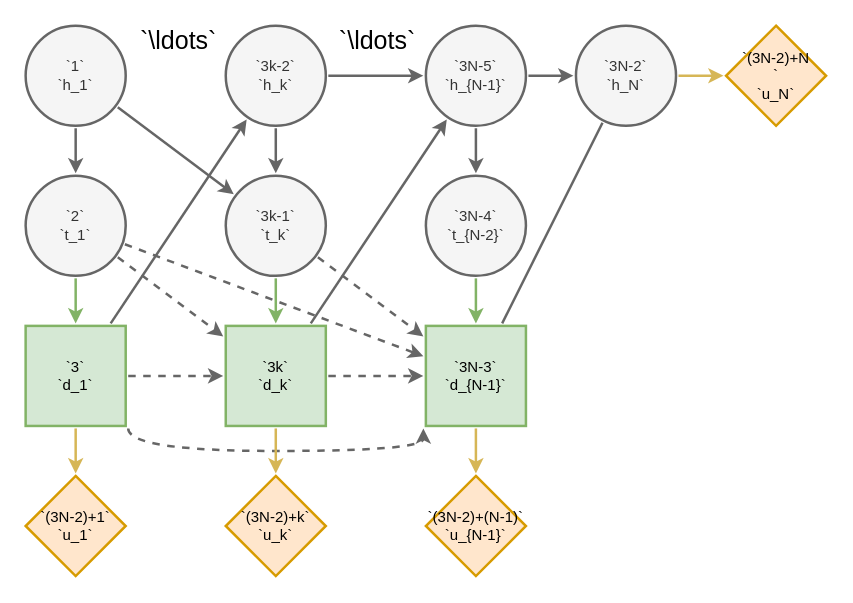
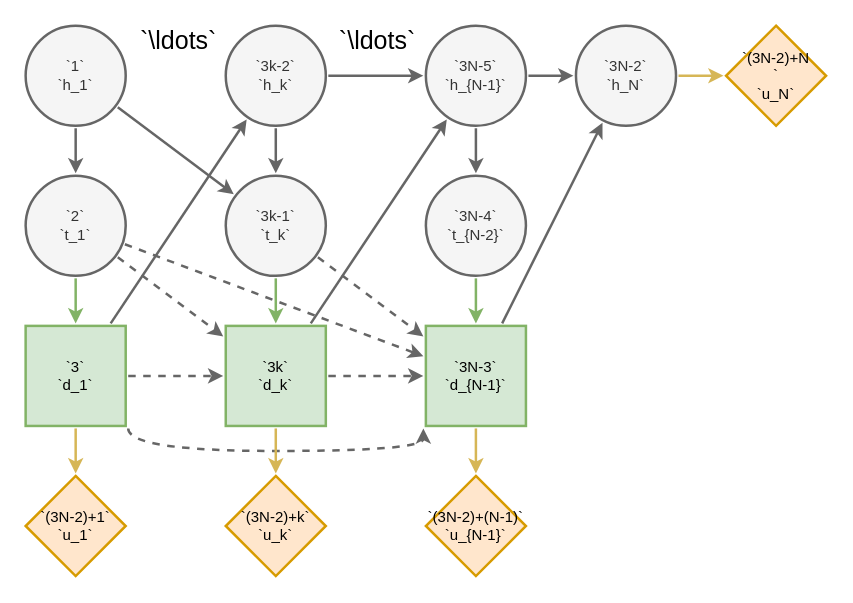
edge "`3N-2` `h_N`" -- "`3N-3` `d_{N-1}`": arrowhead none -> classic
